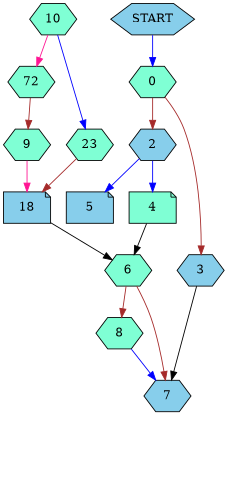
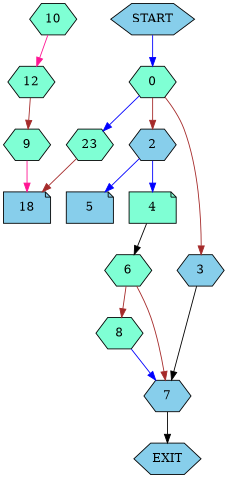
edge "10" -> "23": now "0" -> "23"
node "72": label "72" -> "12"
edge "18" -> "6": removed
node "EXIT": added
